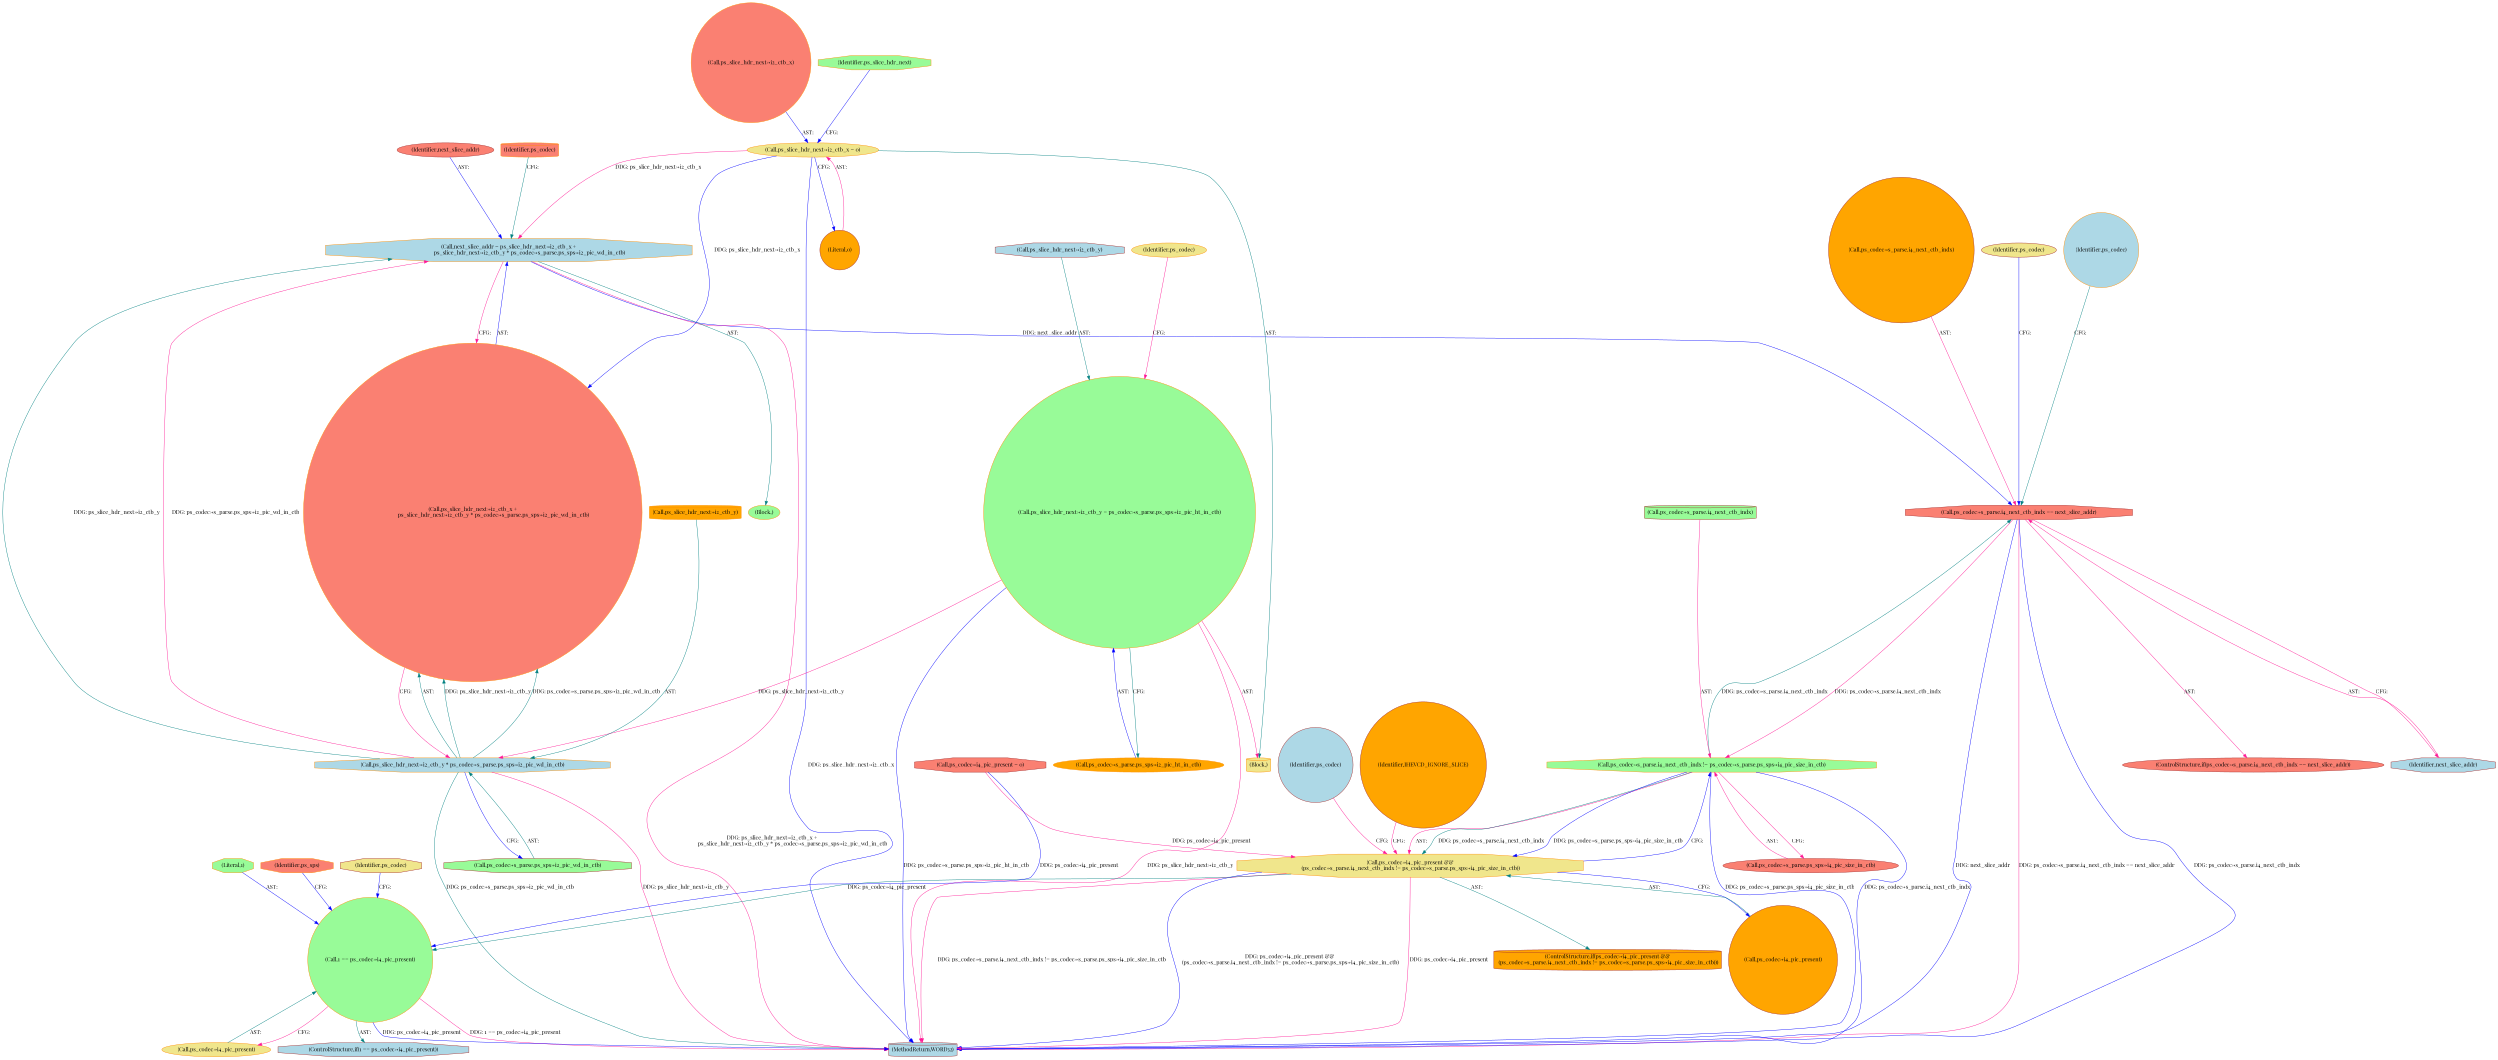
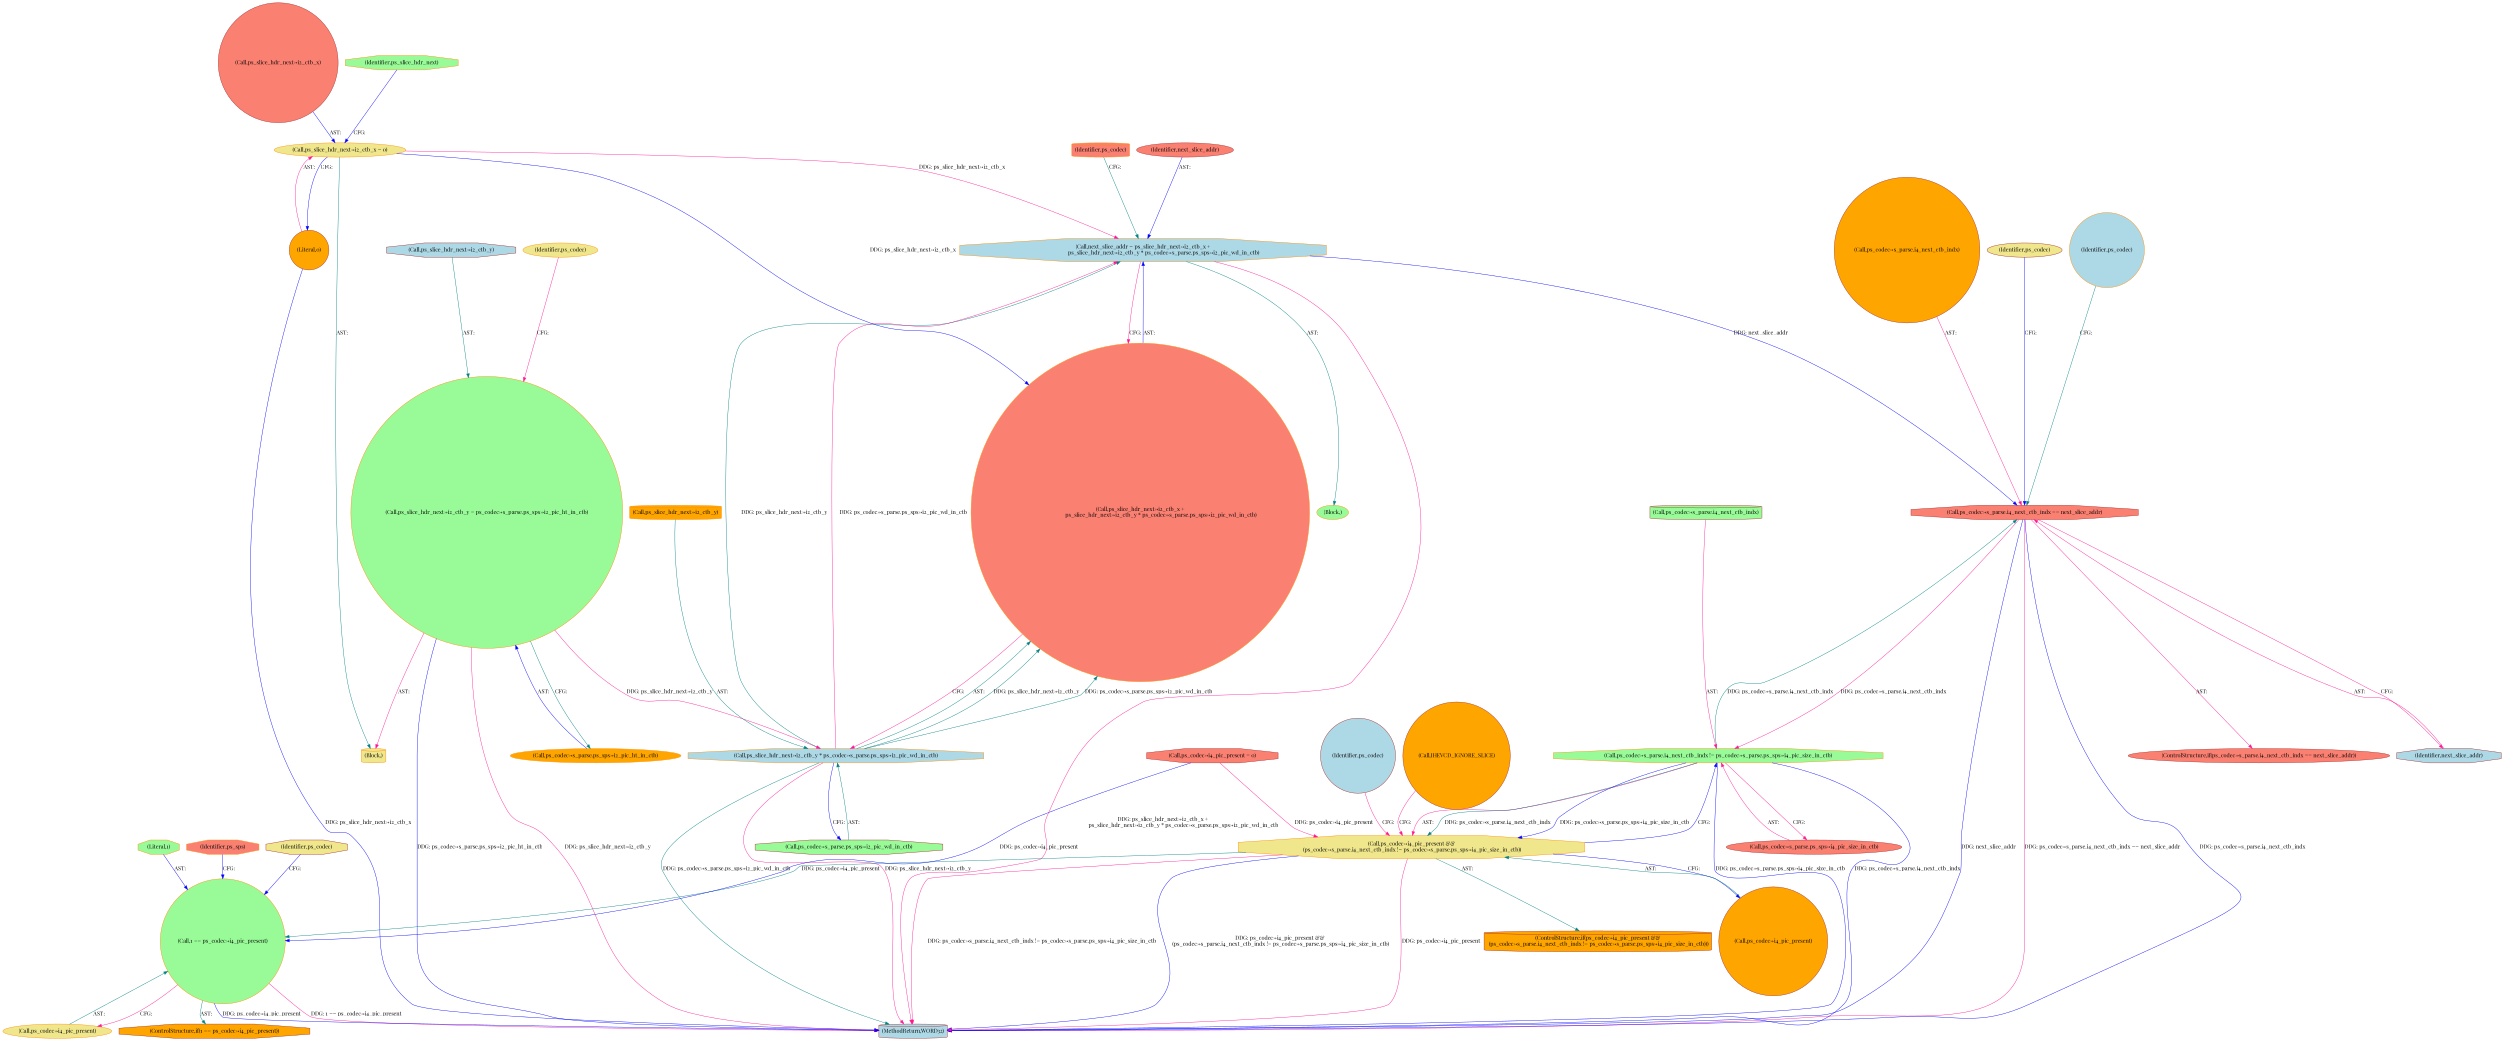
node "(Call,ps_slice_hdr_next->i2_ctb_x)": color darkorange -> brown
edge "(Call,ps_slice_hdr_next->i2_ctb_x = 0)" -> "(MethodReturn,WORD32)": now "(Literal,0)" -> "(MethodReturn,WORD32)"
node "(Identifier,IHEVCD_IGNORE_SLICE)": label "(Identifier,IHEVCD_IGNORE_SLICE)" -> "(Call,IHEVCD_IGNORE_SLICE)"
node "(ControlStructure,if(1 == ps_codec->i4_pic_present))": fillcolor lightblue -> orange
